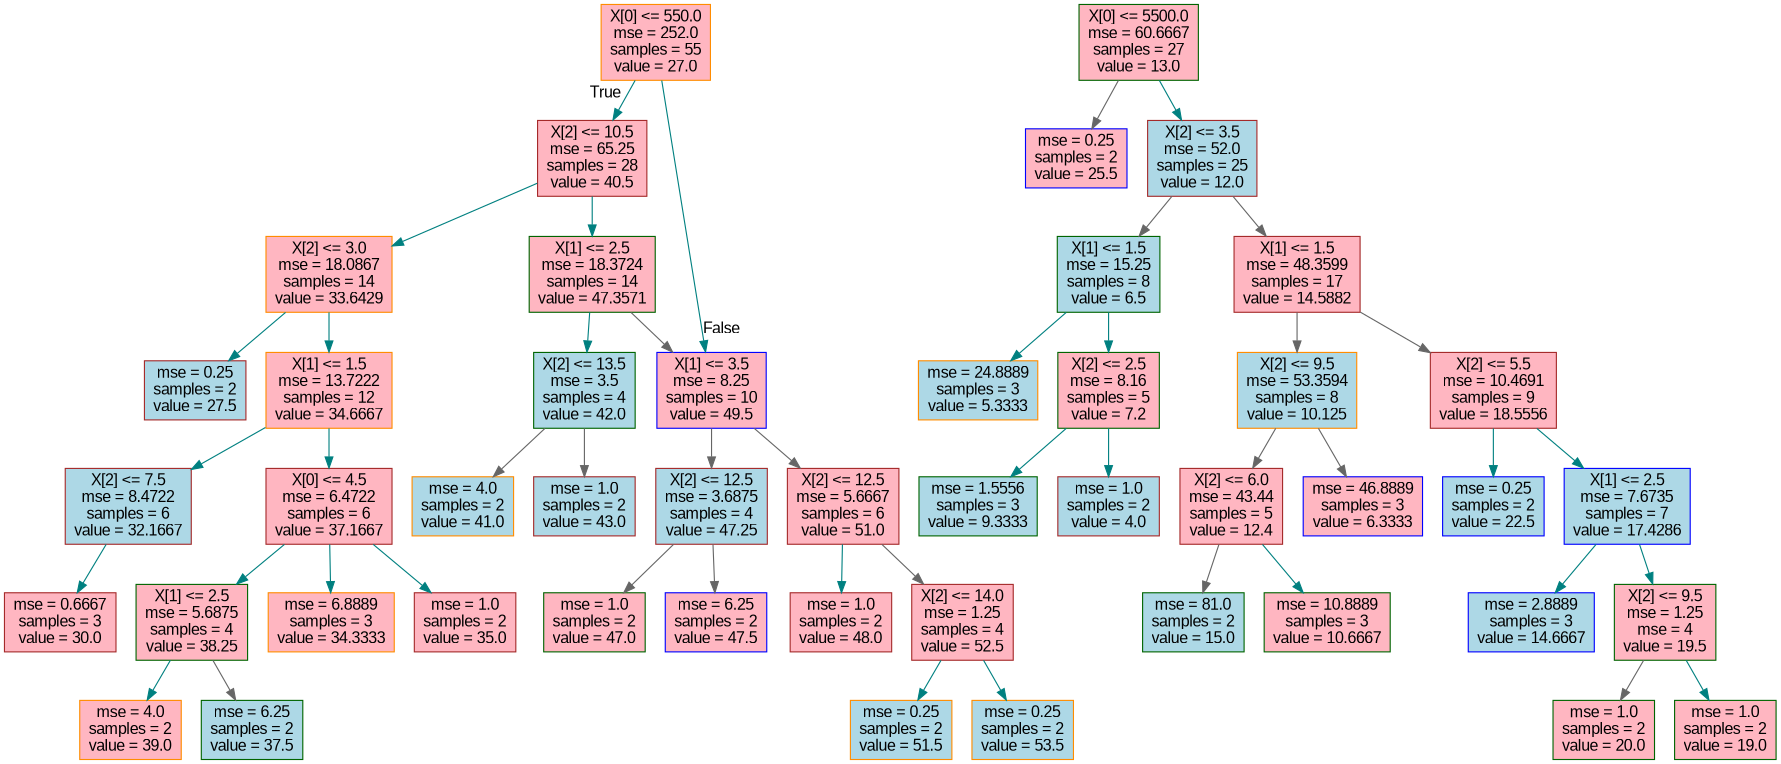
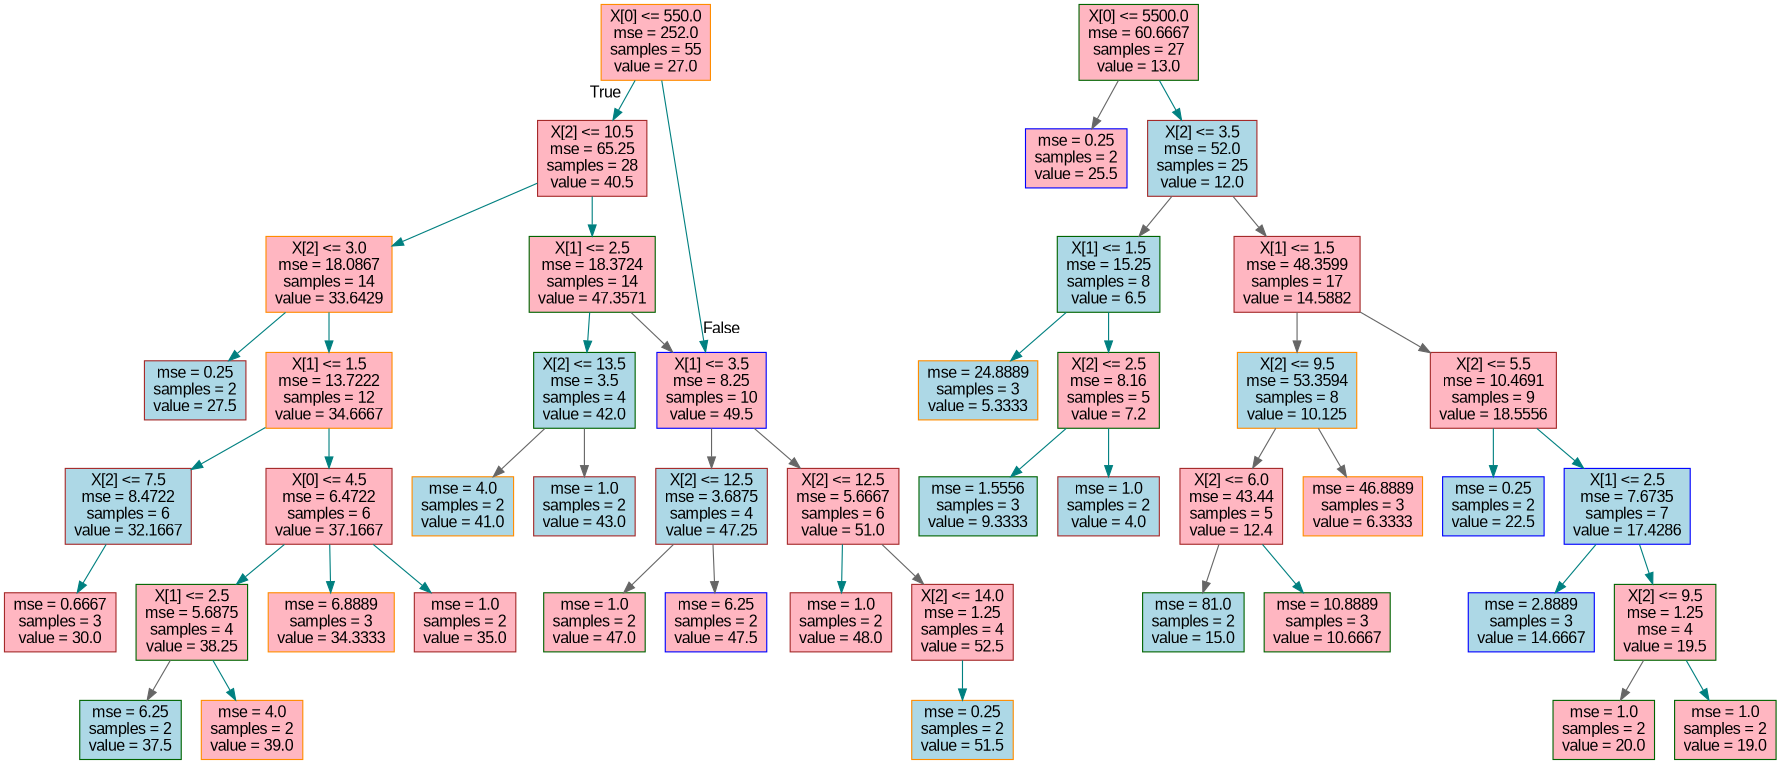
node "mse = 46.8889 samples = 3 value = 6.3333": color blue -> darkorange
node "mse = 0.25 samples = 2 value = 53.5": removed
